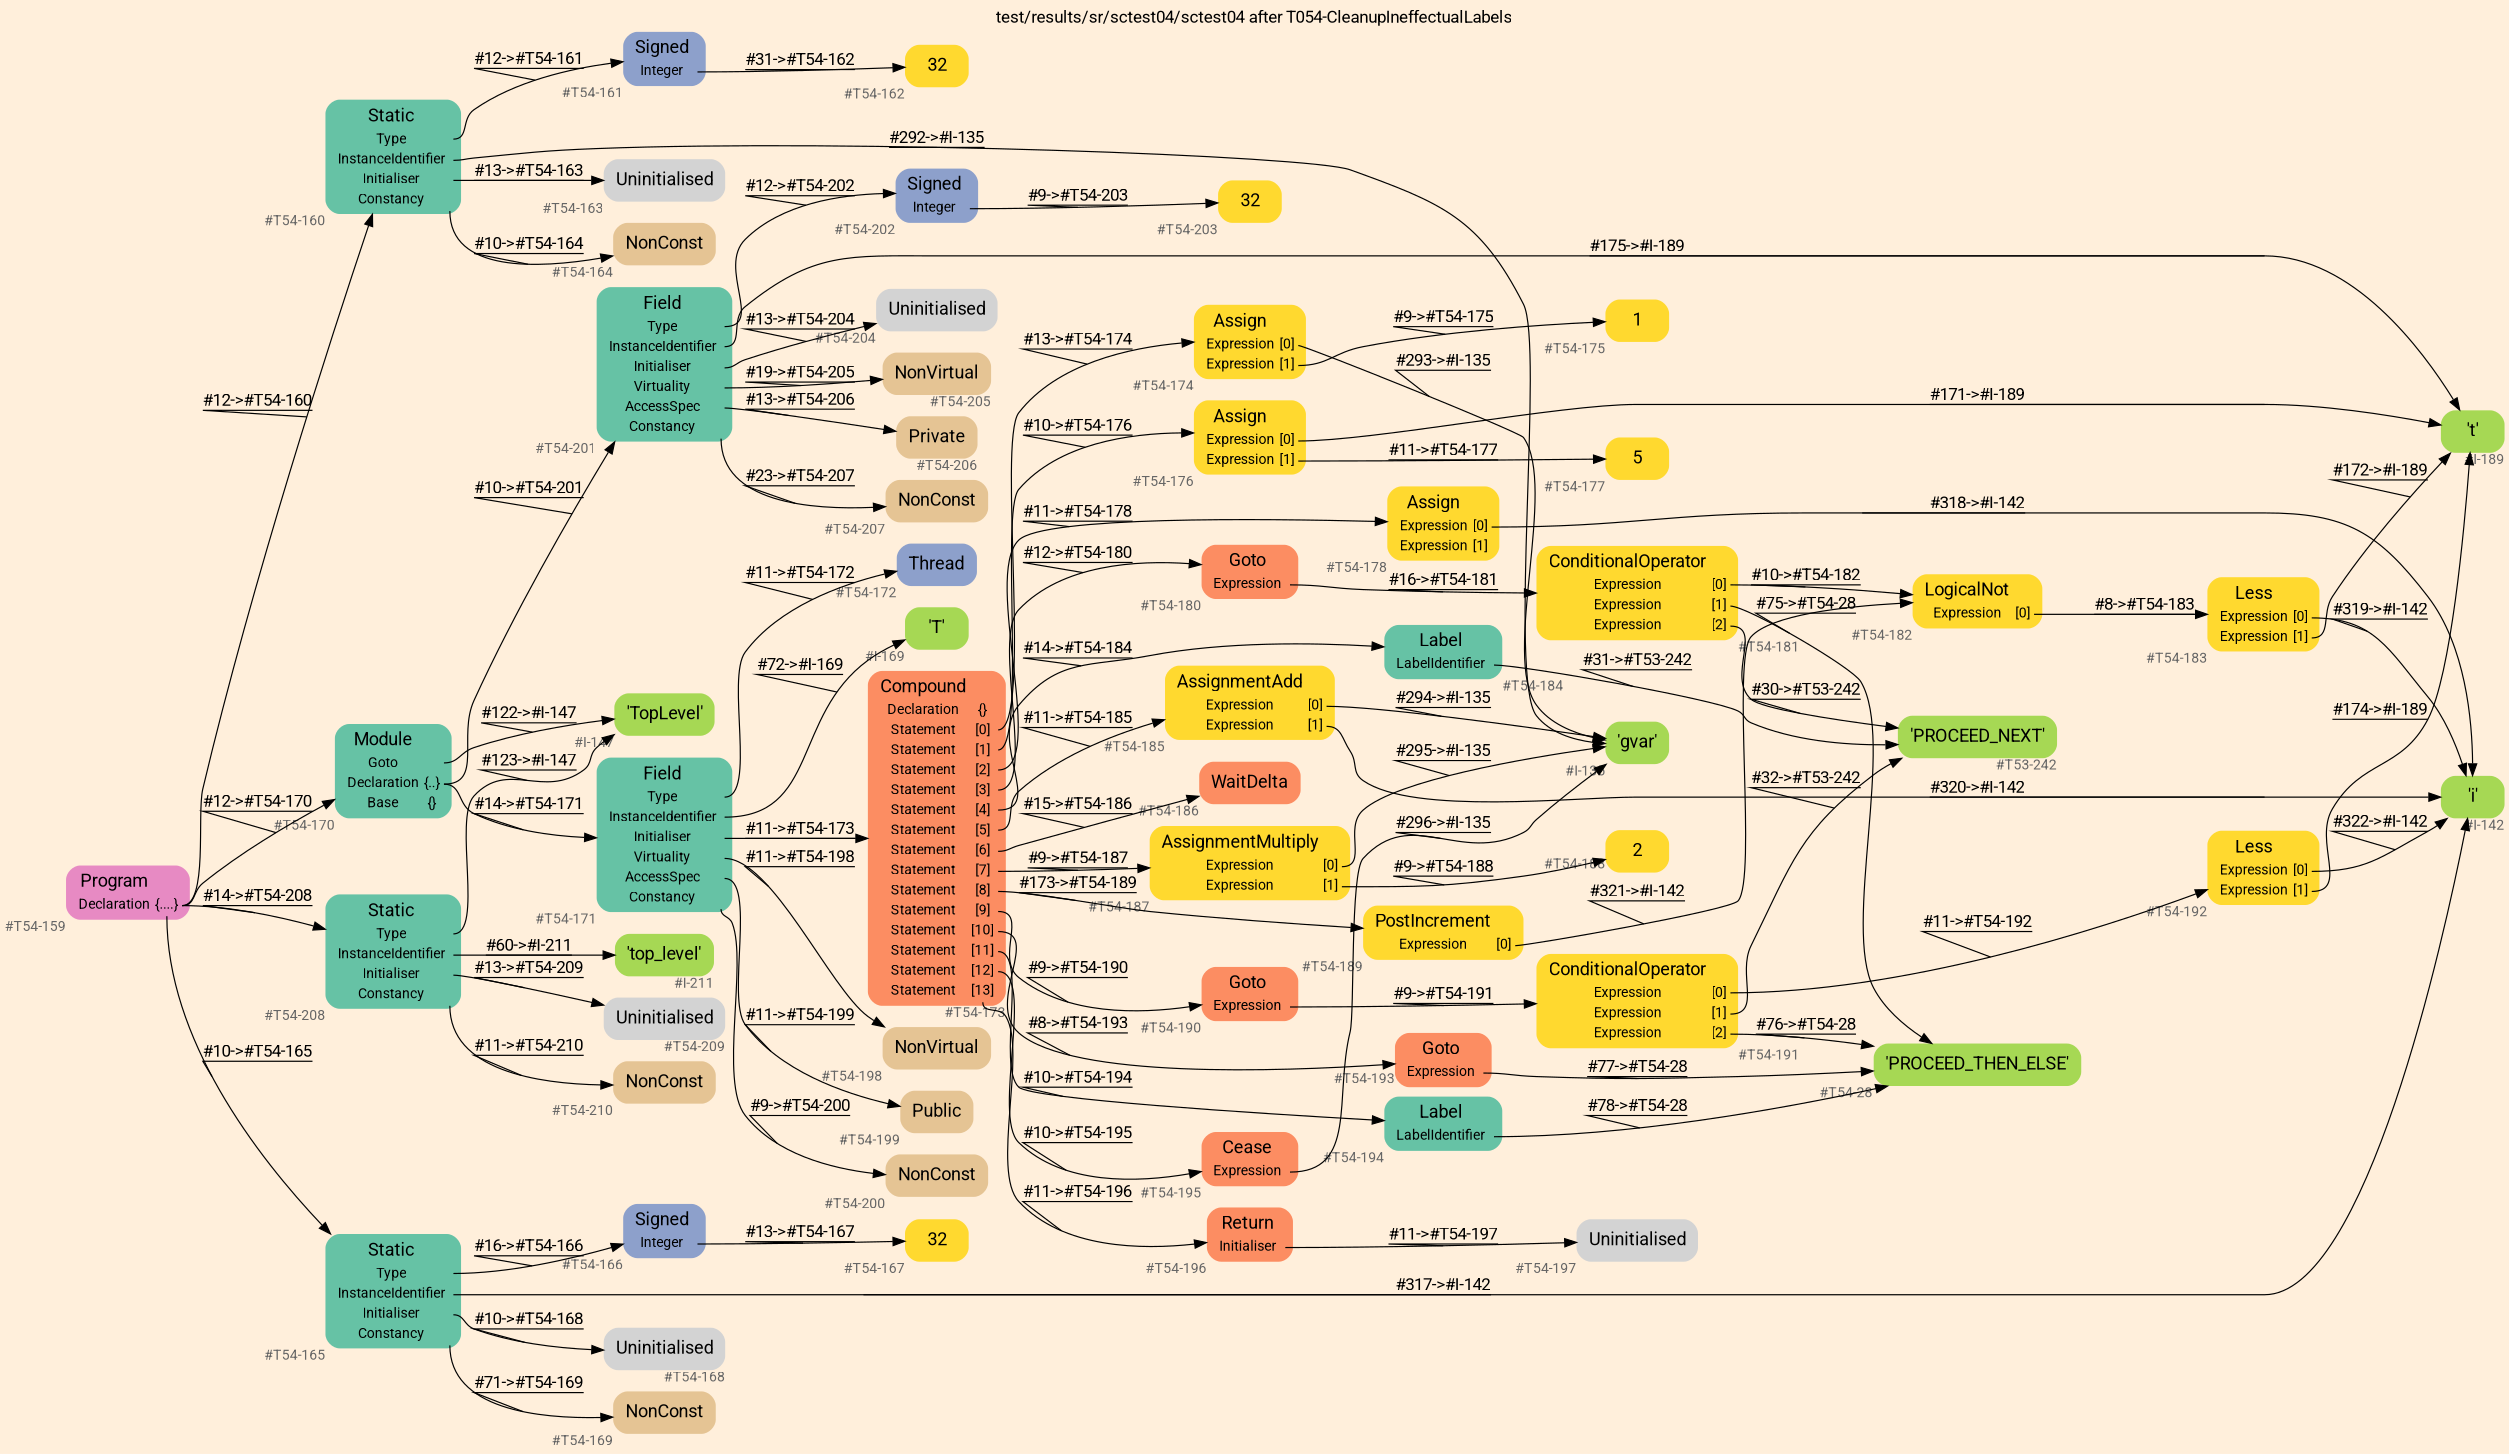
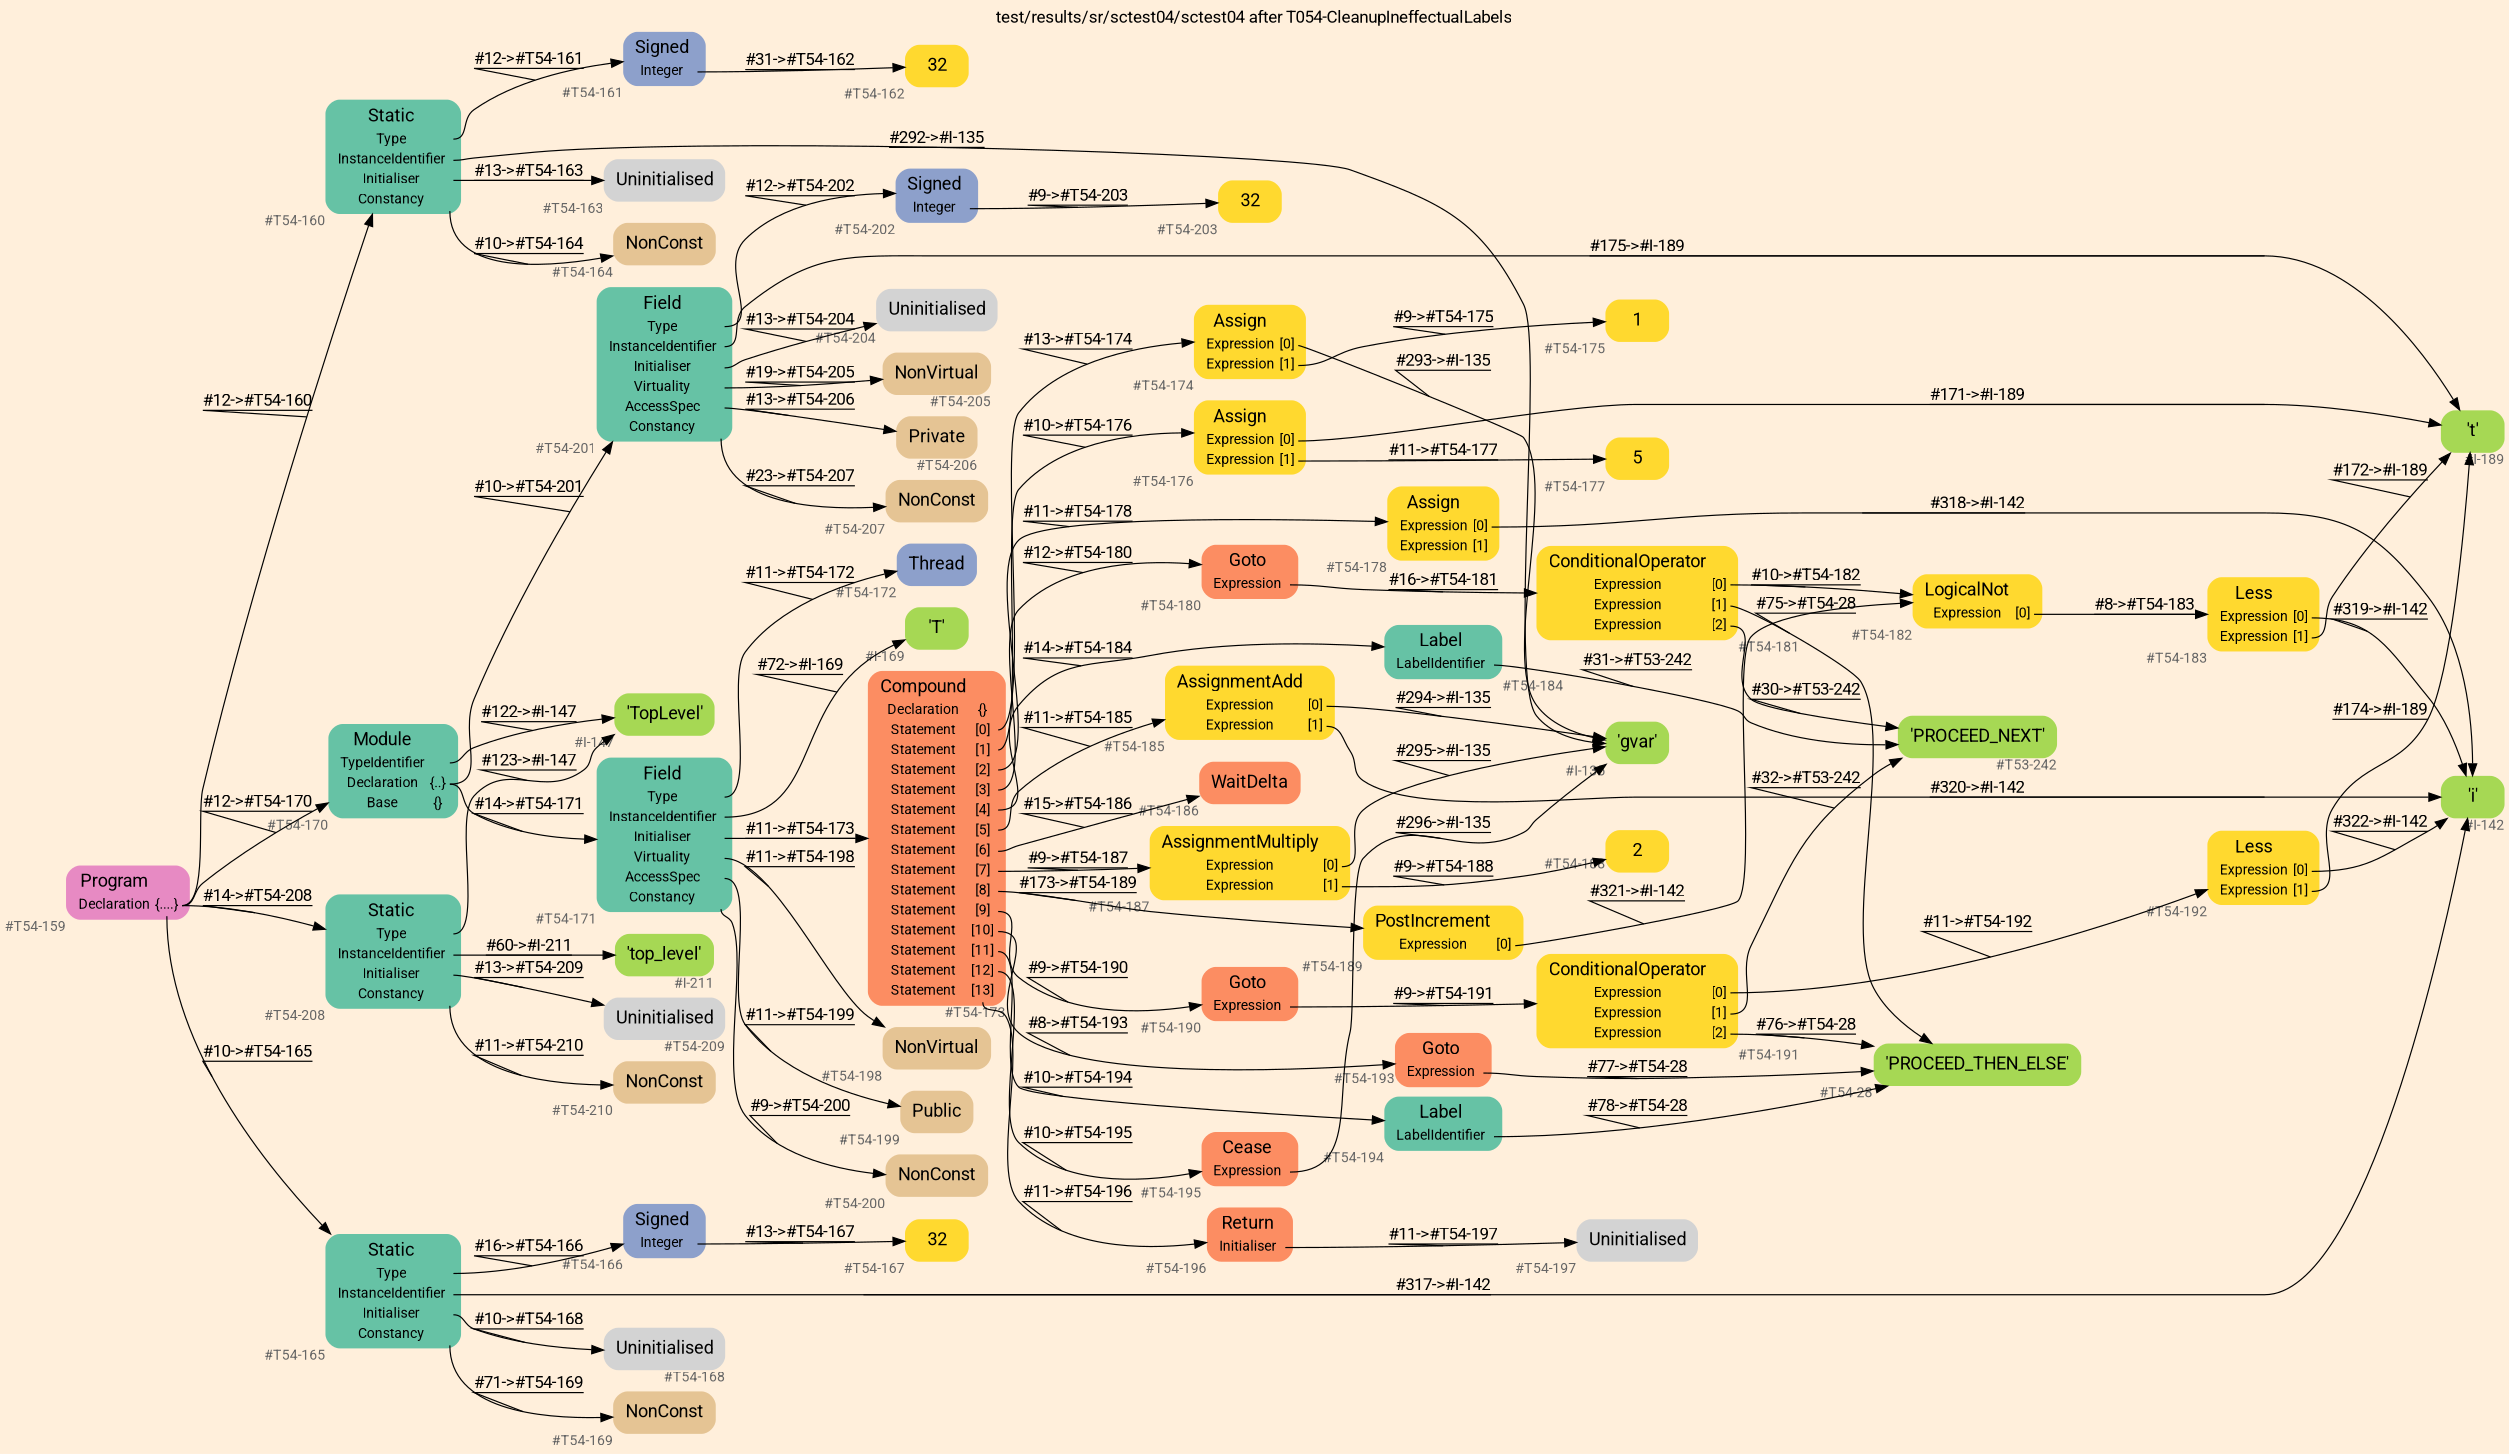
node "Module": text "Goto" -> "TypeIdentifier"
